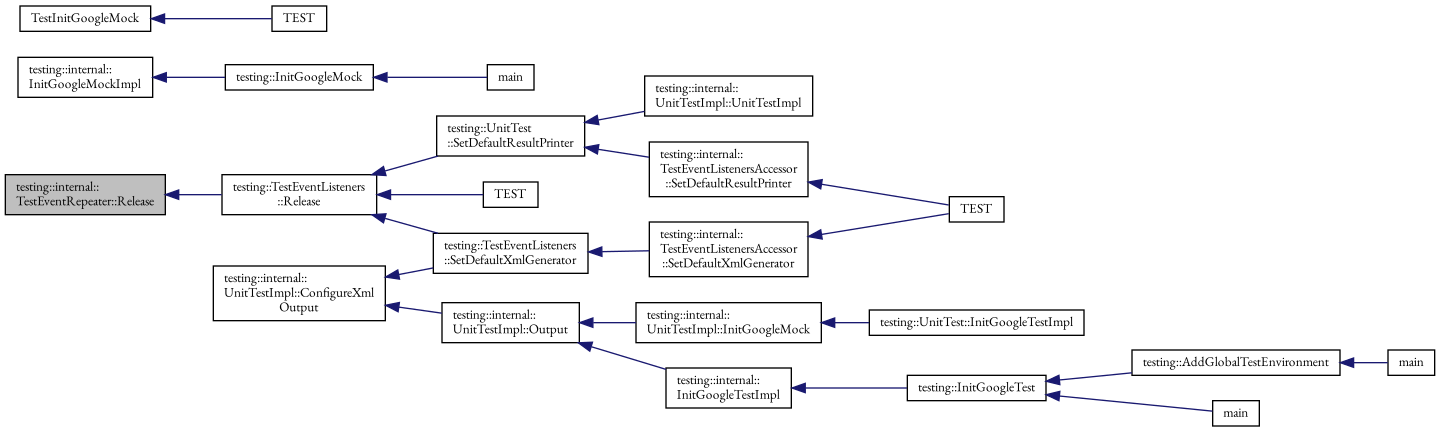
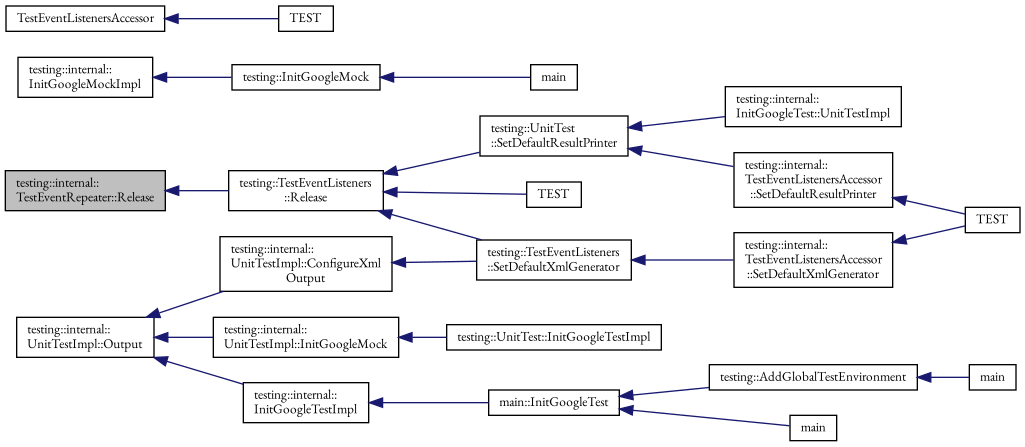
node "TestInitGoogleMock": label "TestInitGoogleMock" -> "TestEventListenersAccessor"
node "testing::internal:: UnitTestImpl::UnitTestImpl": label "testing::internal:: UnitTestImpl::UnitTestImpl" -> "testing::internal:: InitGoogleTest::UnitTestImpl"
edge "testing::internal:: UnitTestImpl::Output" -> "testing::internal:: UnitTestImpl::ConfigureXml Output": reversed
node "testing::InitGoogleTest": label "testing::InitGoogleTest" -> "main::InitGoogleTest"
